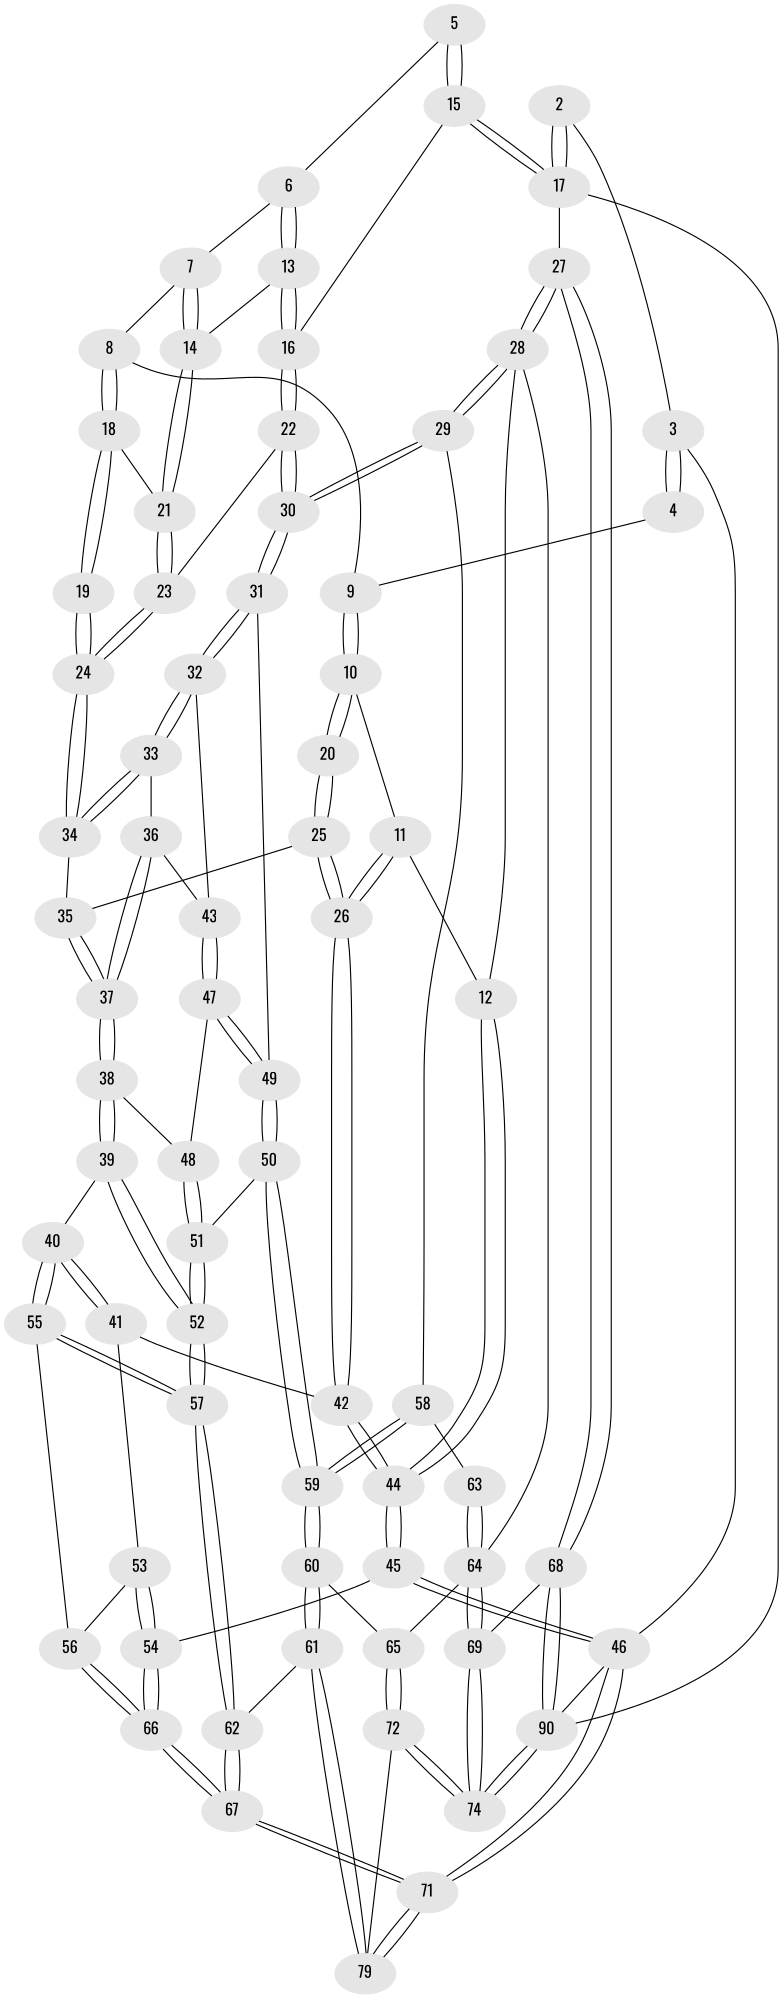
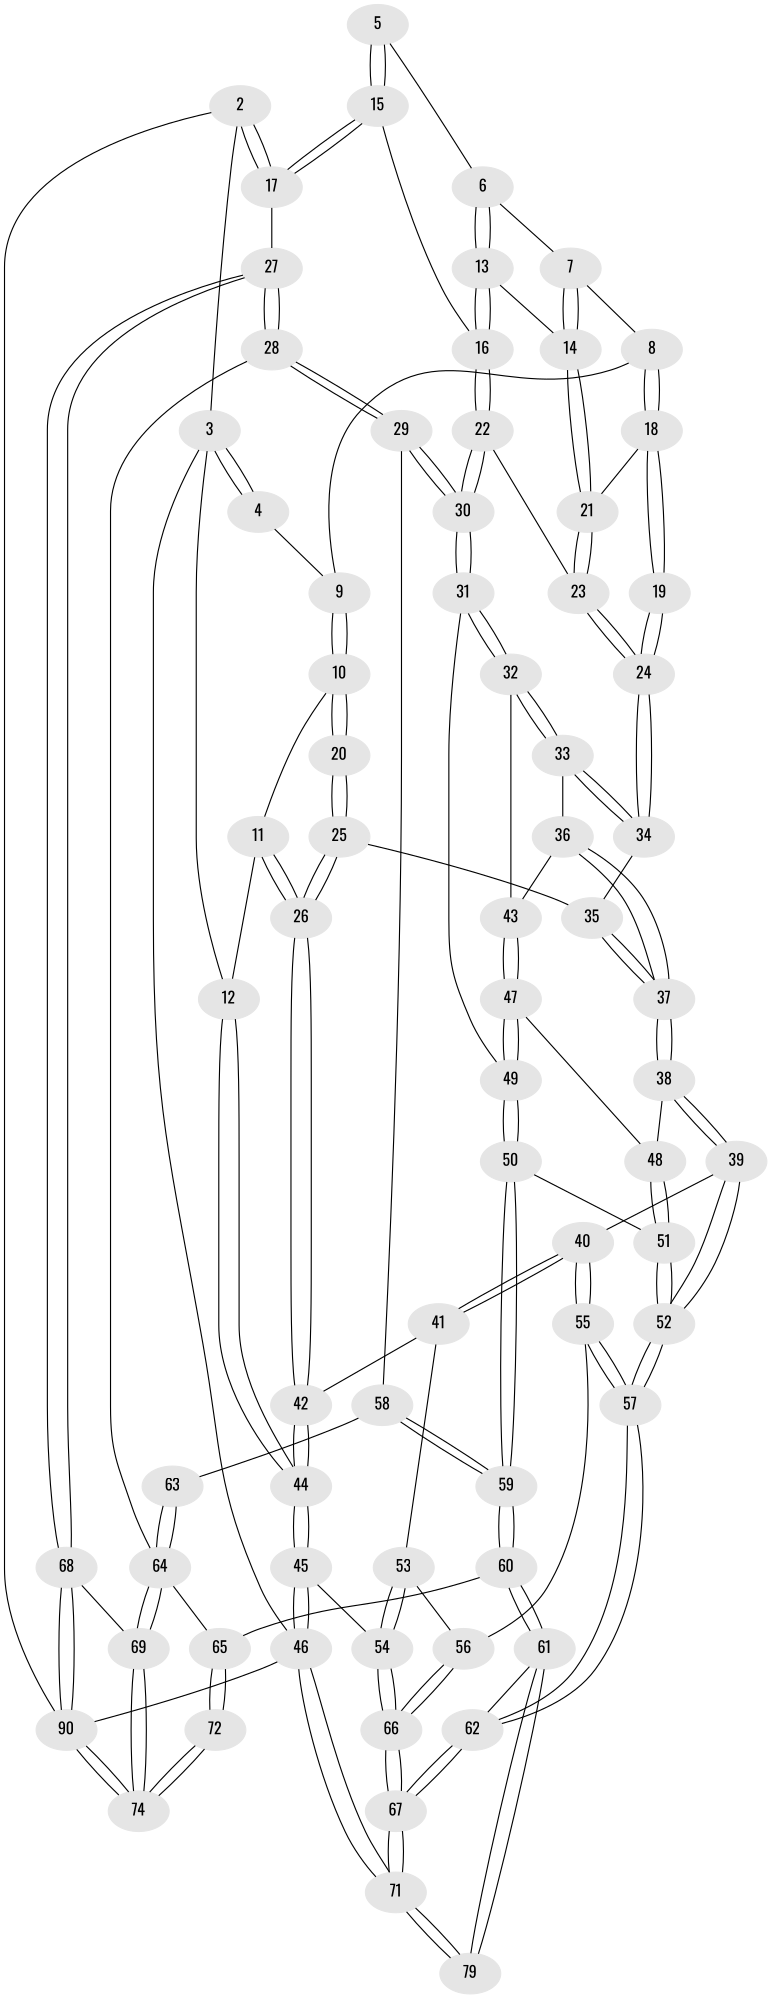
edge "28" -- "12": now "3" -- "12"
edge "17" -- "90": now "2" -- "90"
edge "72" -- "79": removed
